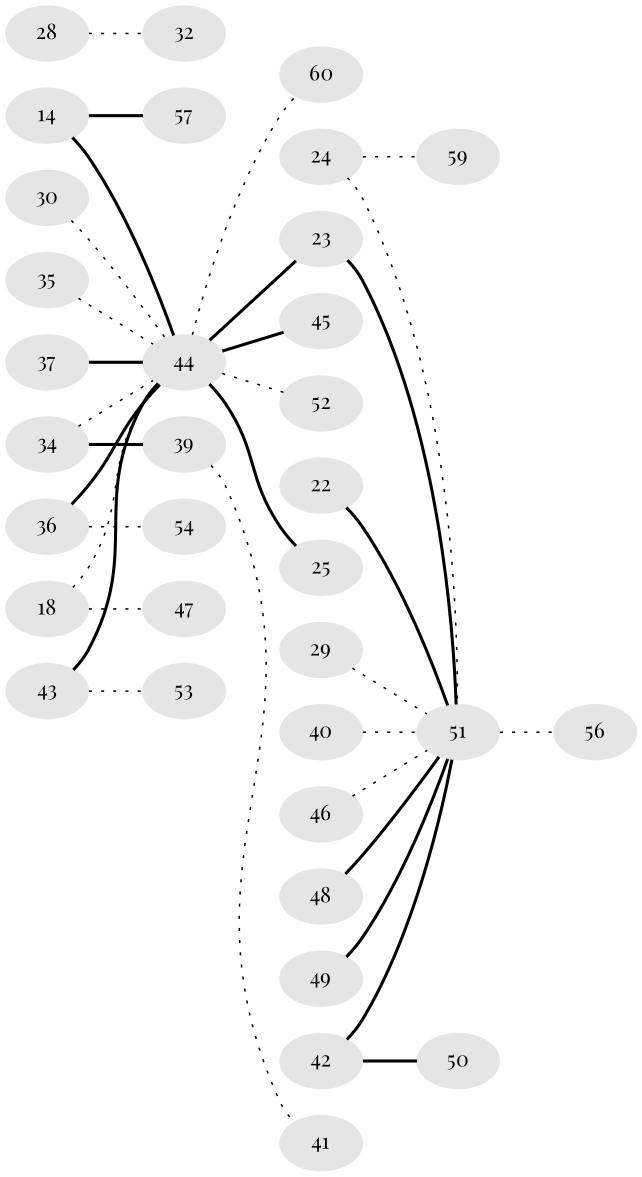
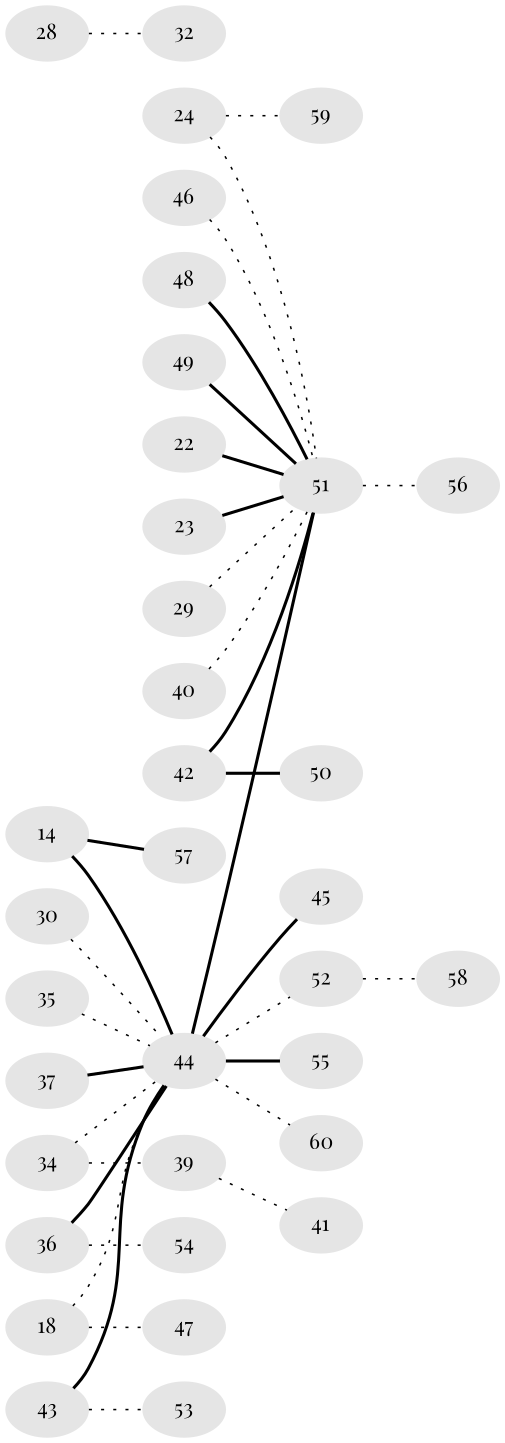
edge "23" -- "44": now "51" -- "44"
edge "34" -- "39": style bold -> dotted
node "25": label "25" -> "55"
node "58": added
